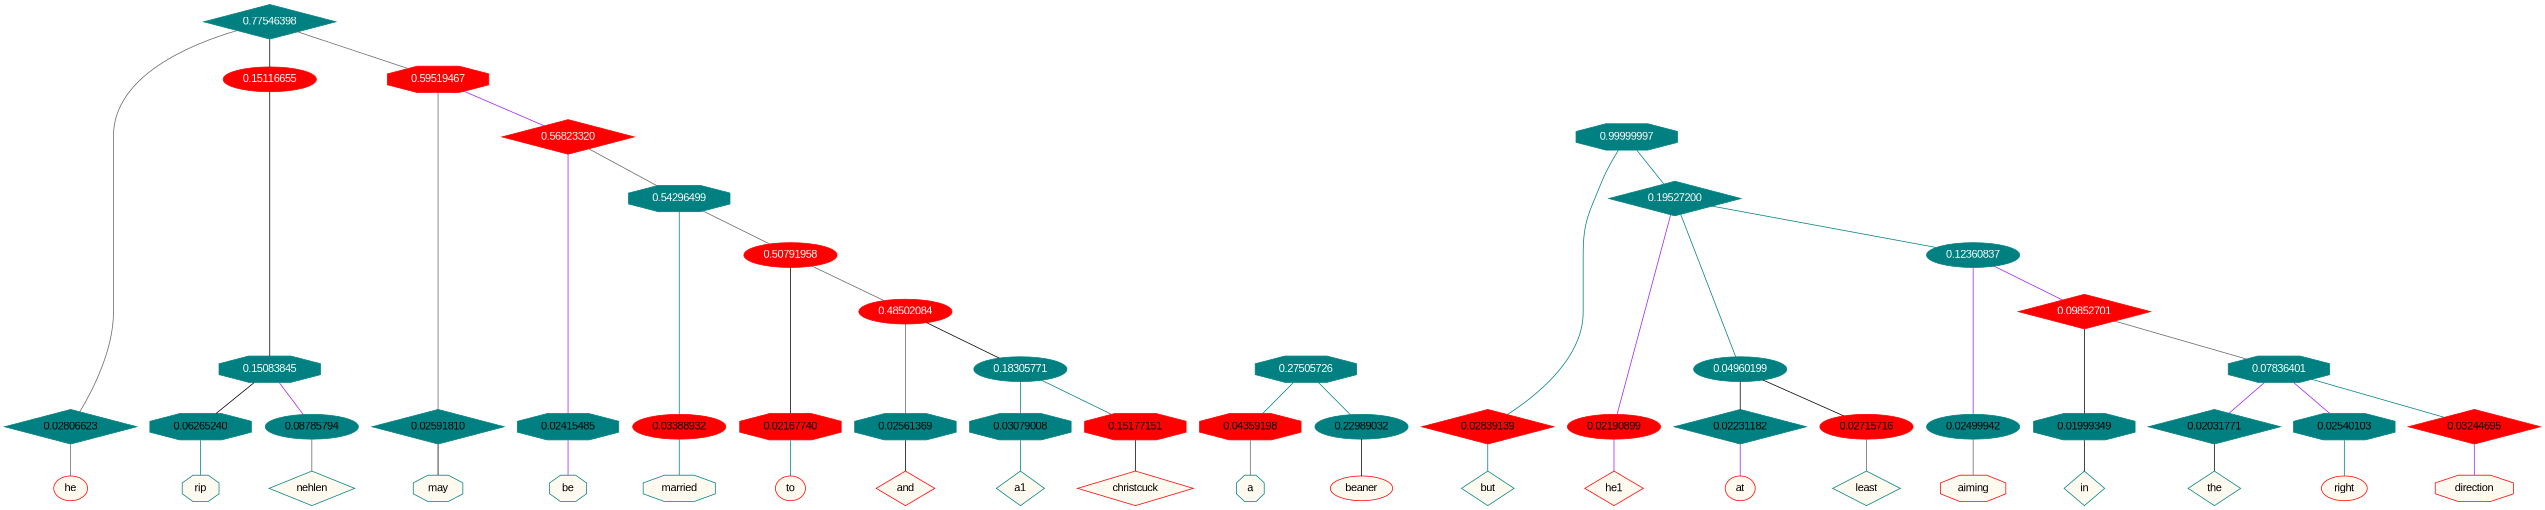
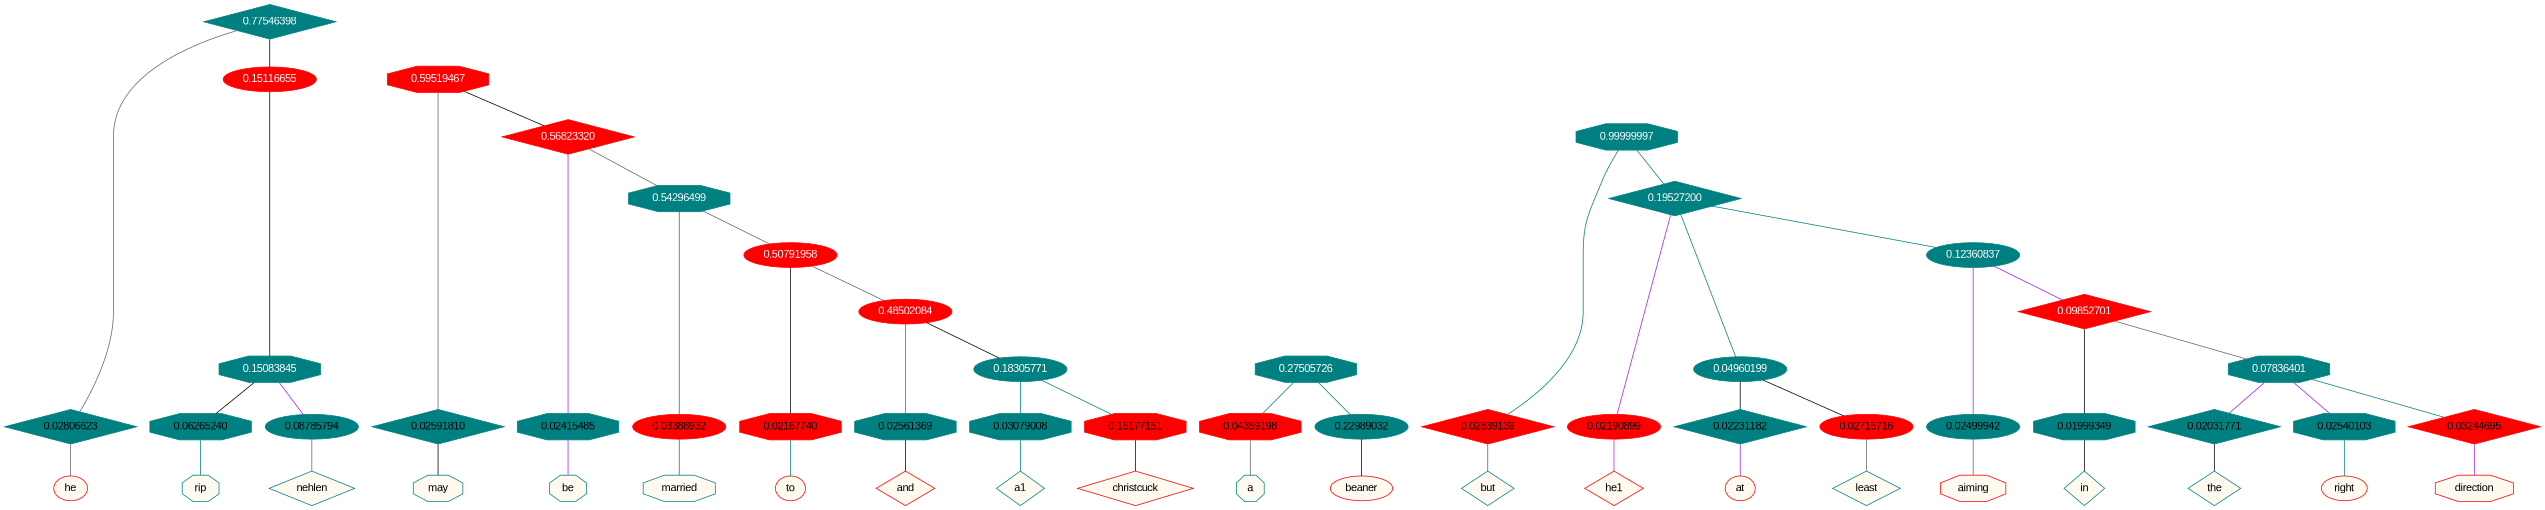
edge "0.77546398" -- "0.59519467": removed
edge "0.59519467" -- "0.56823320": color purple -> black
